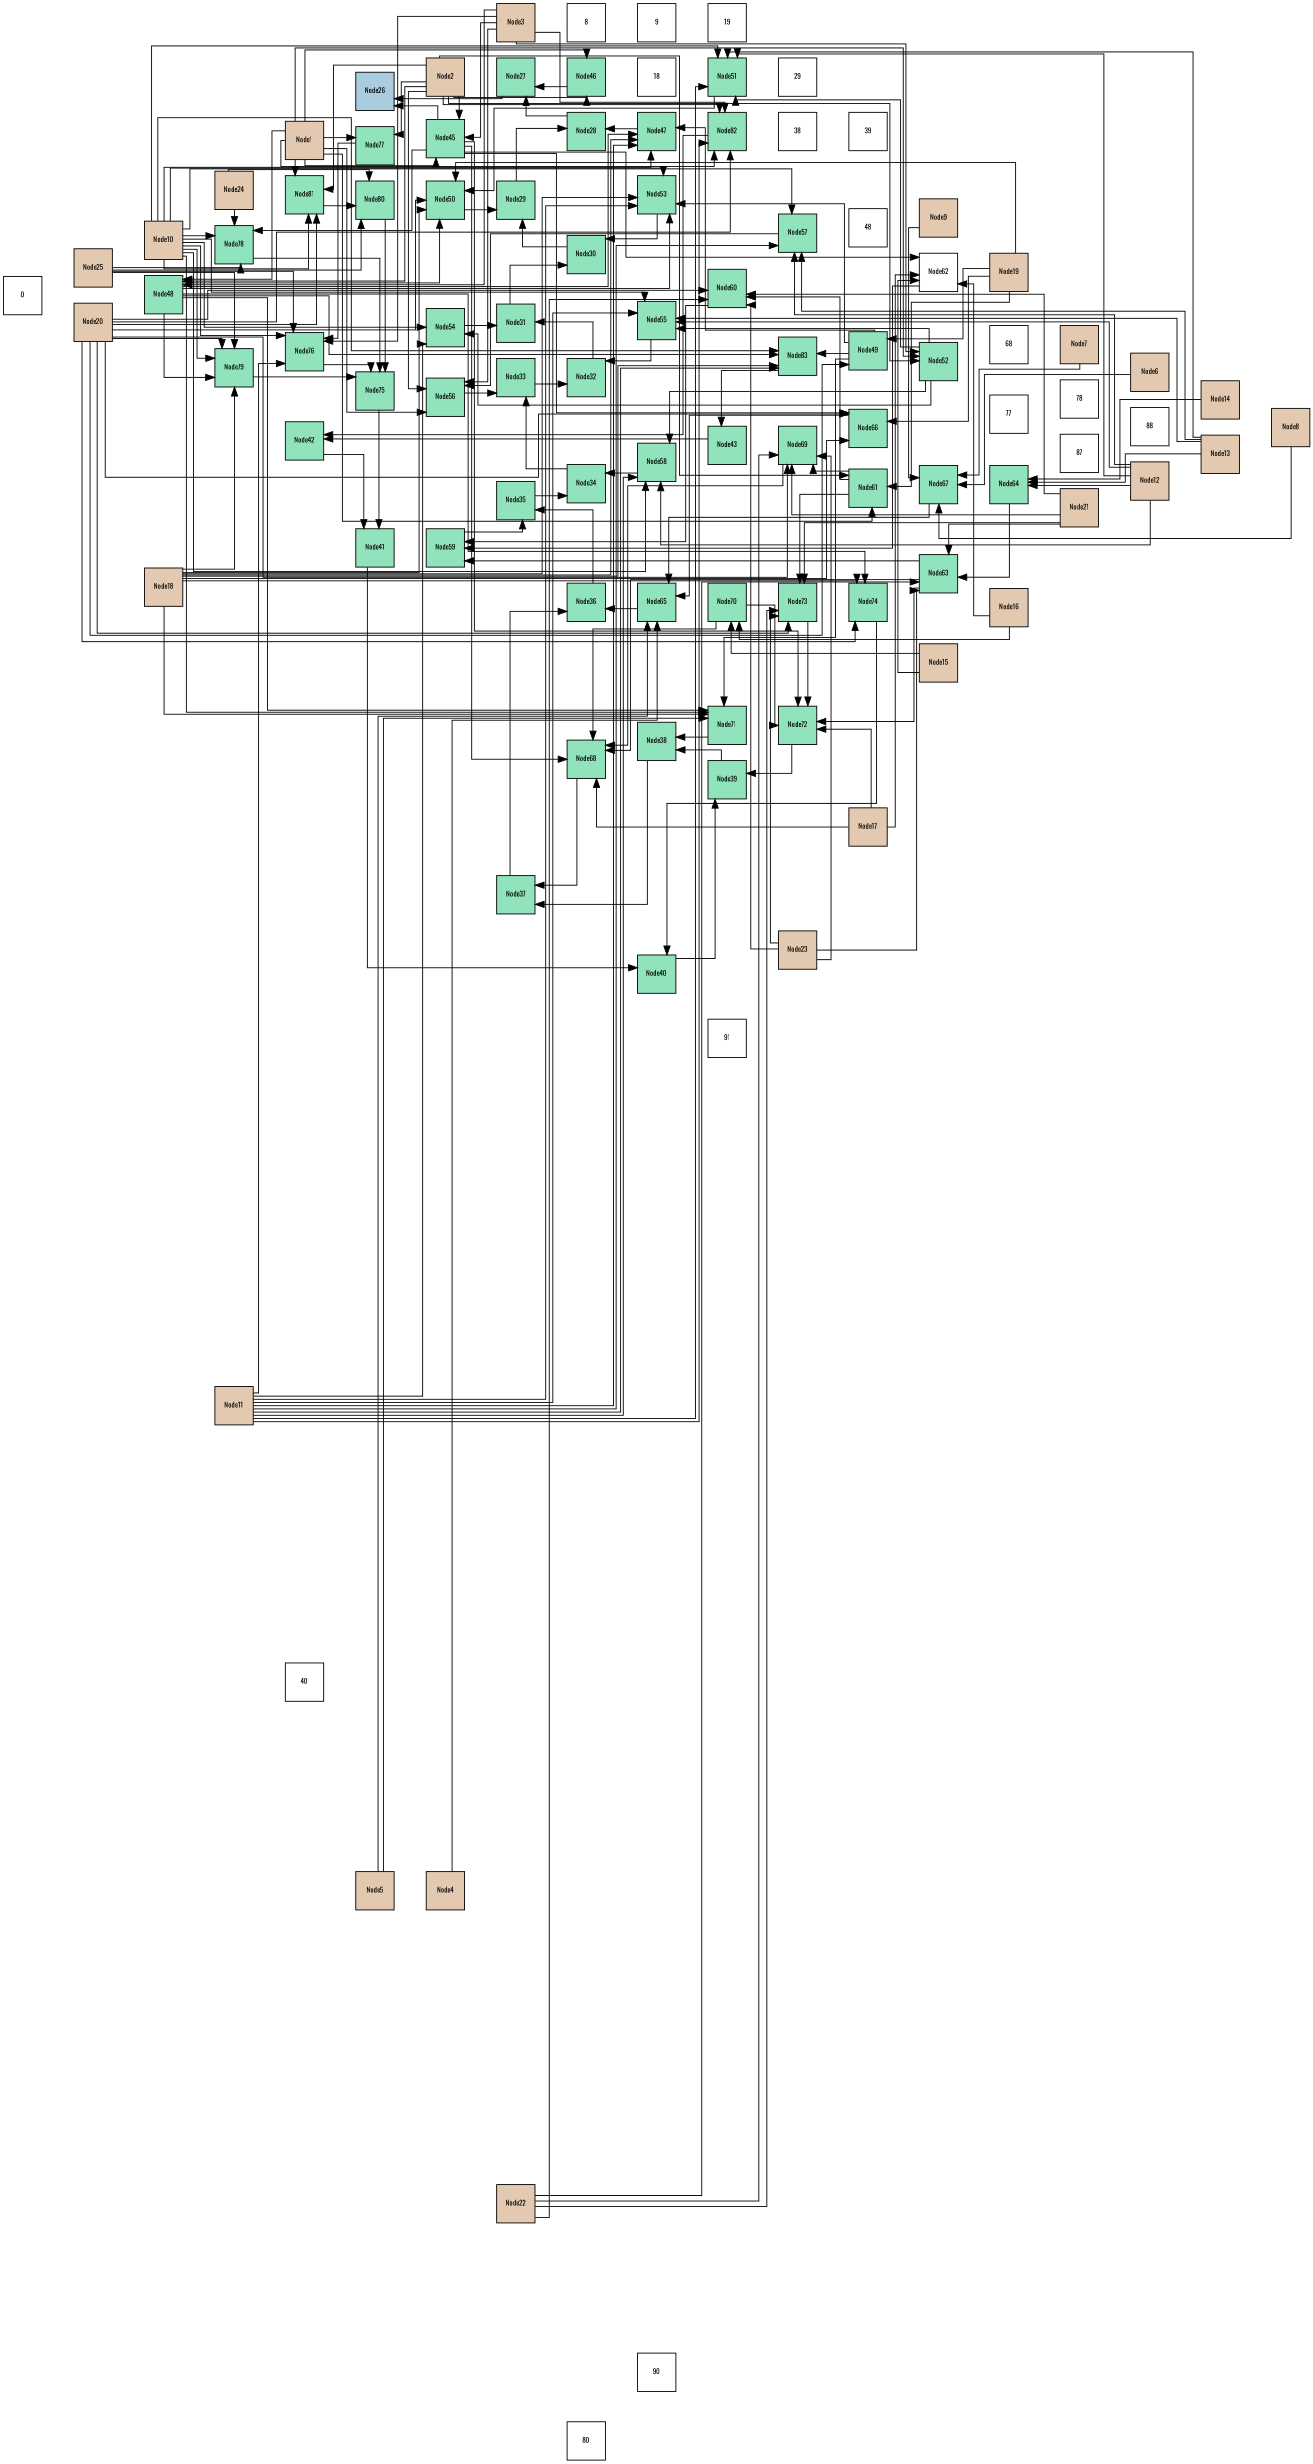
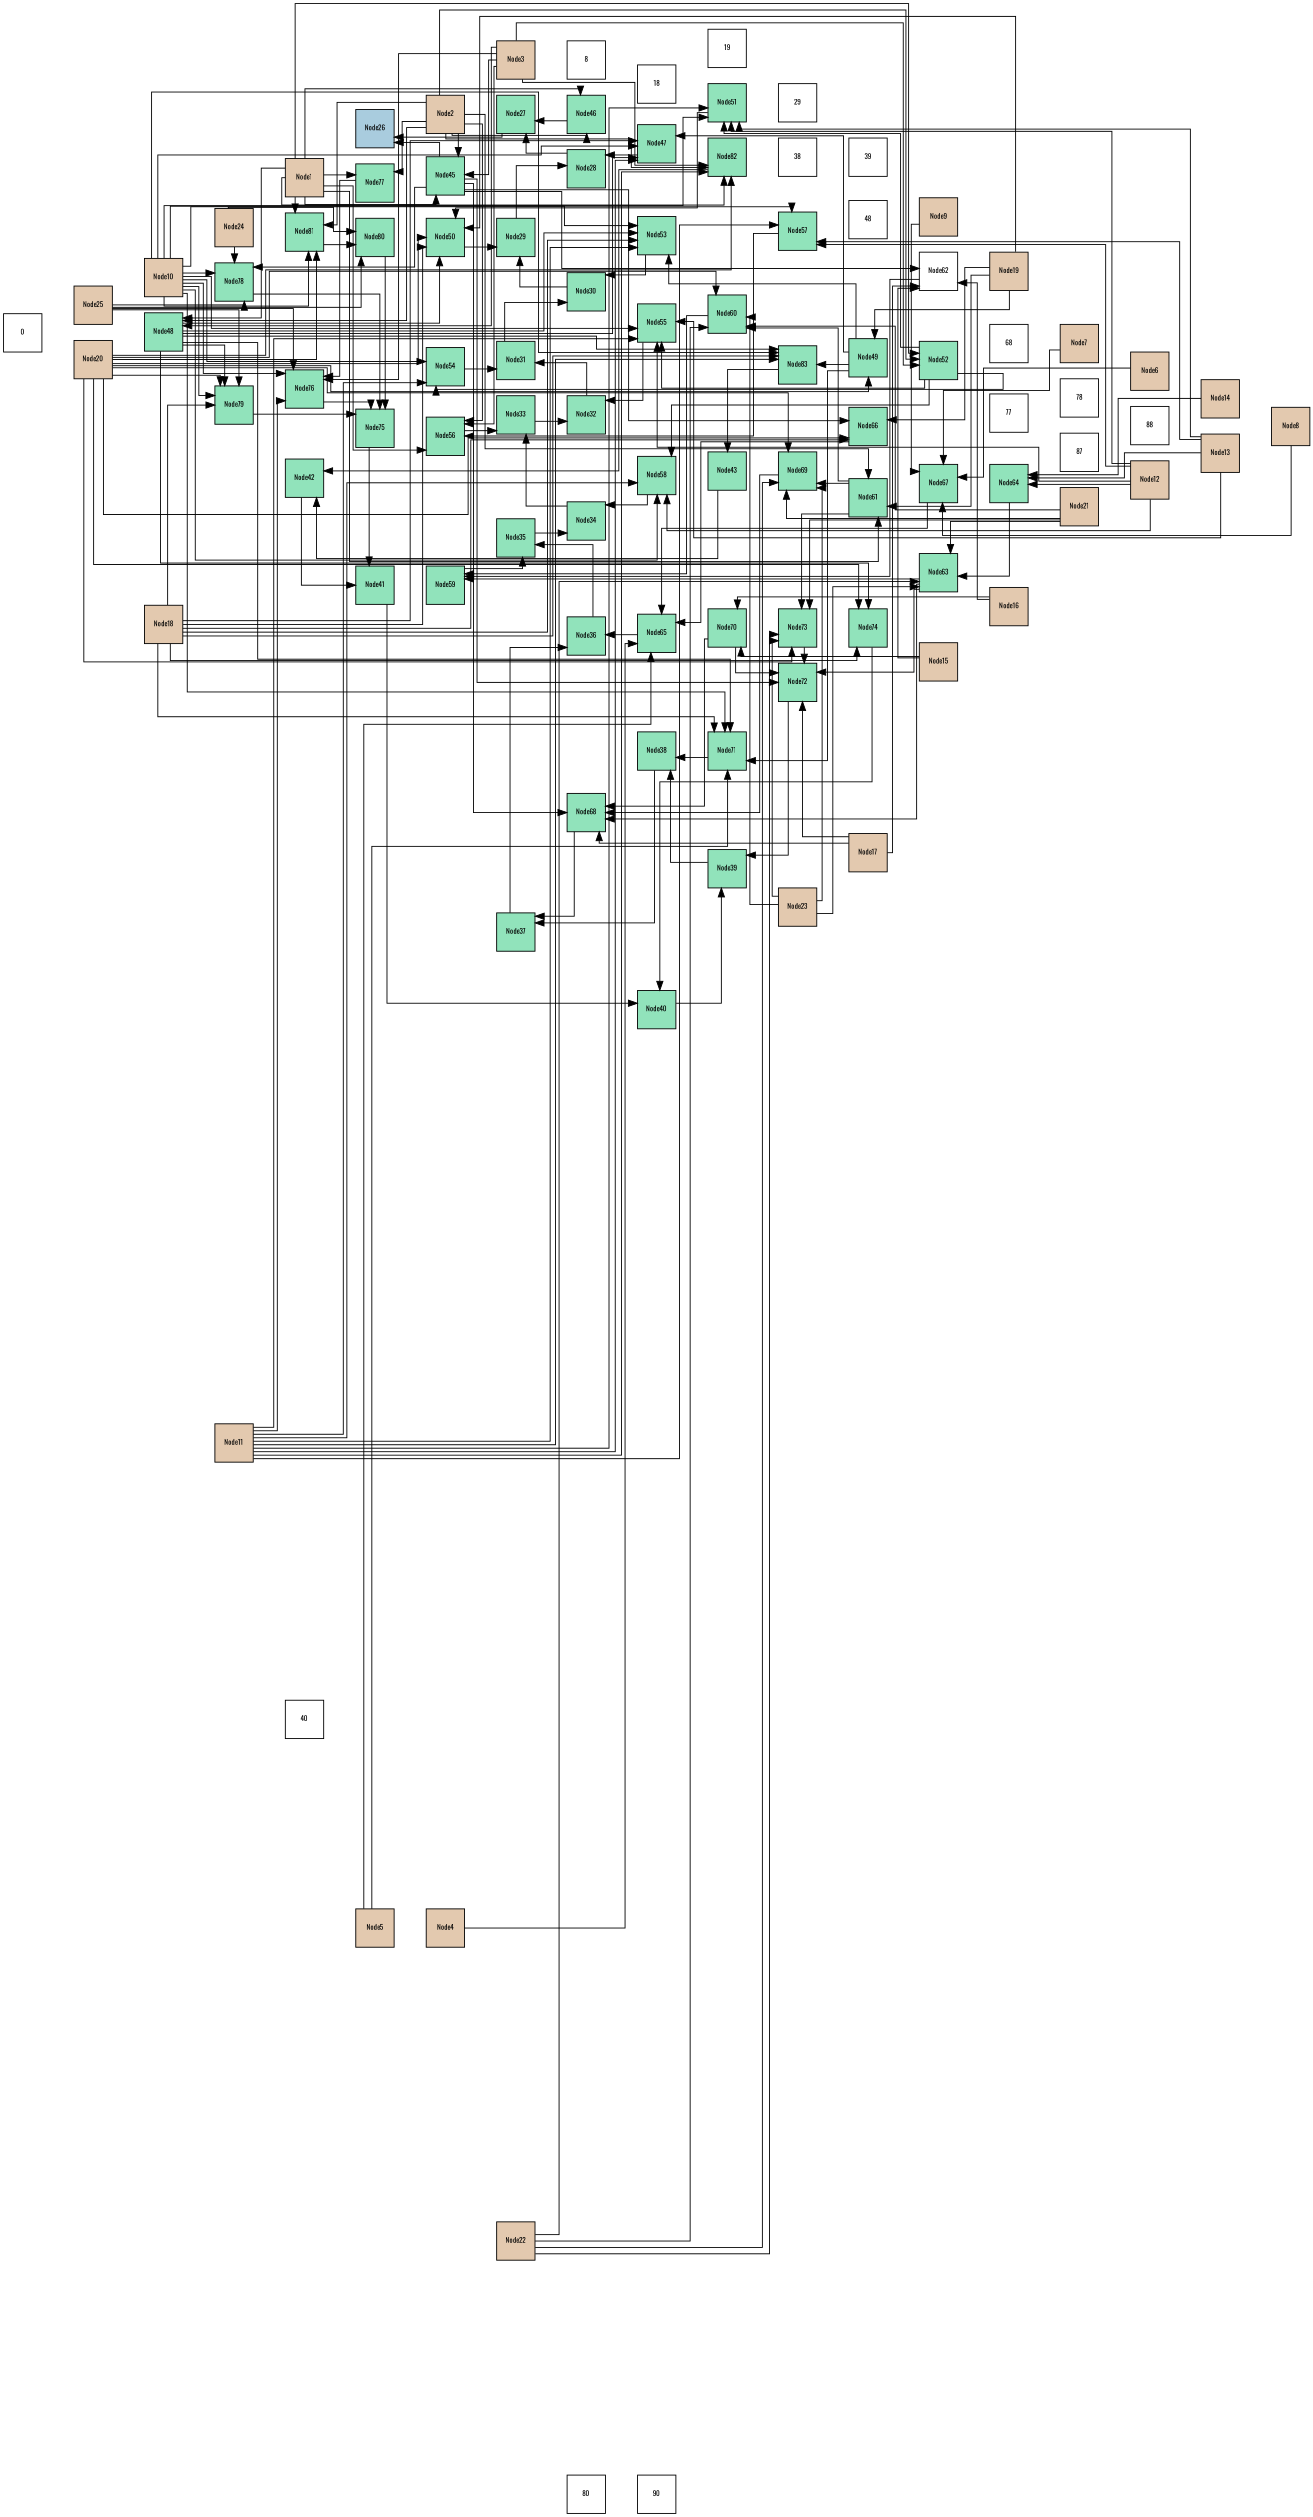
node "9": removed
node "91": removed
